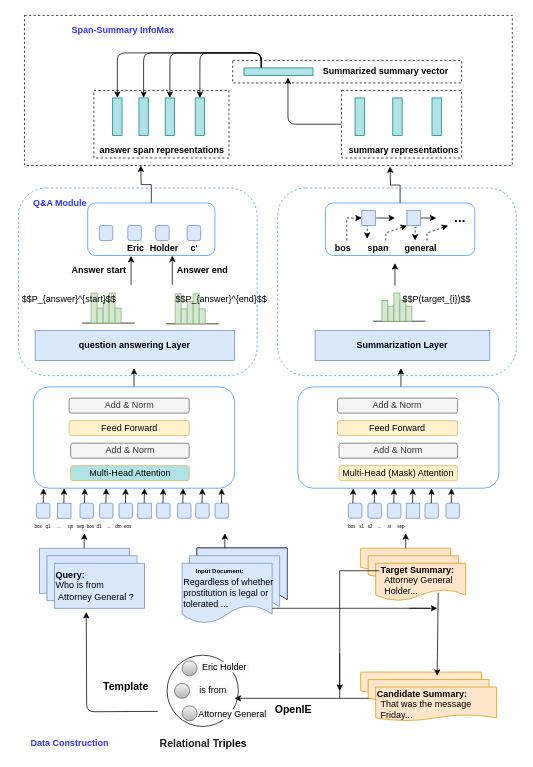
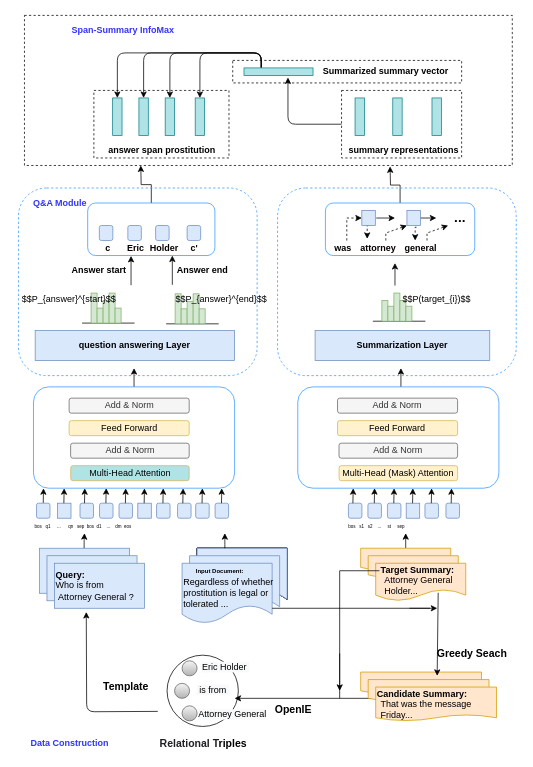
node "answer span representations": label "answer span representations" -> "answer span prostitution"
node "c": added
node "bos": label "bos" -> "was"
node "span": label "span" -> "attorney"
node "Greedy Seach": added
